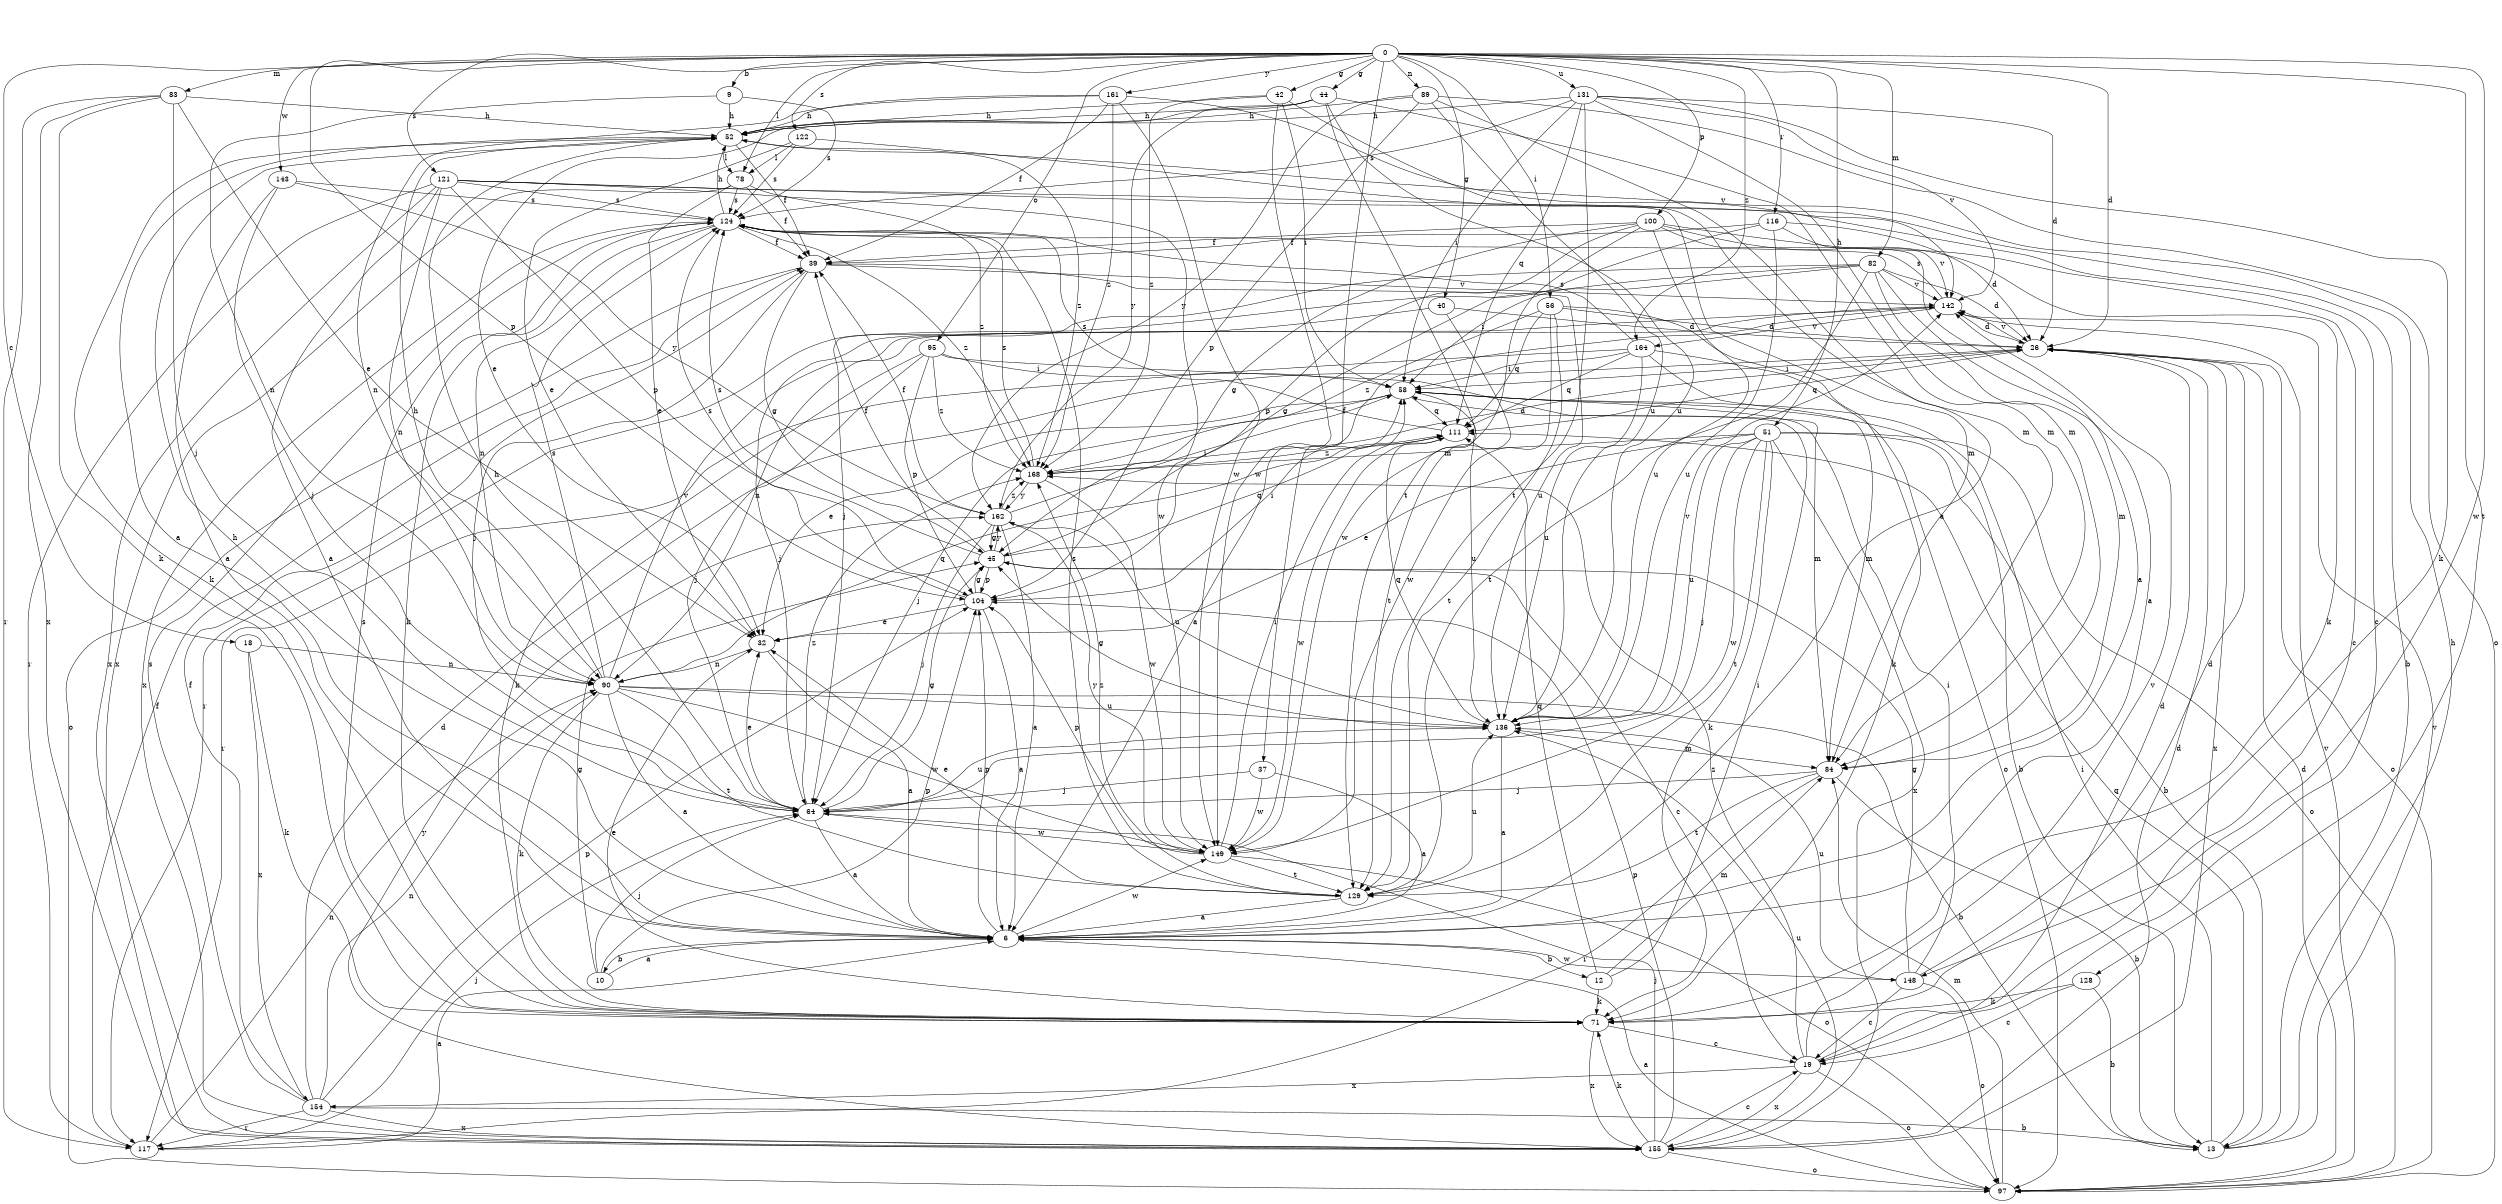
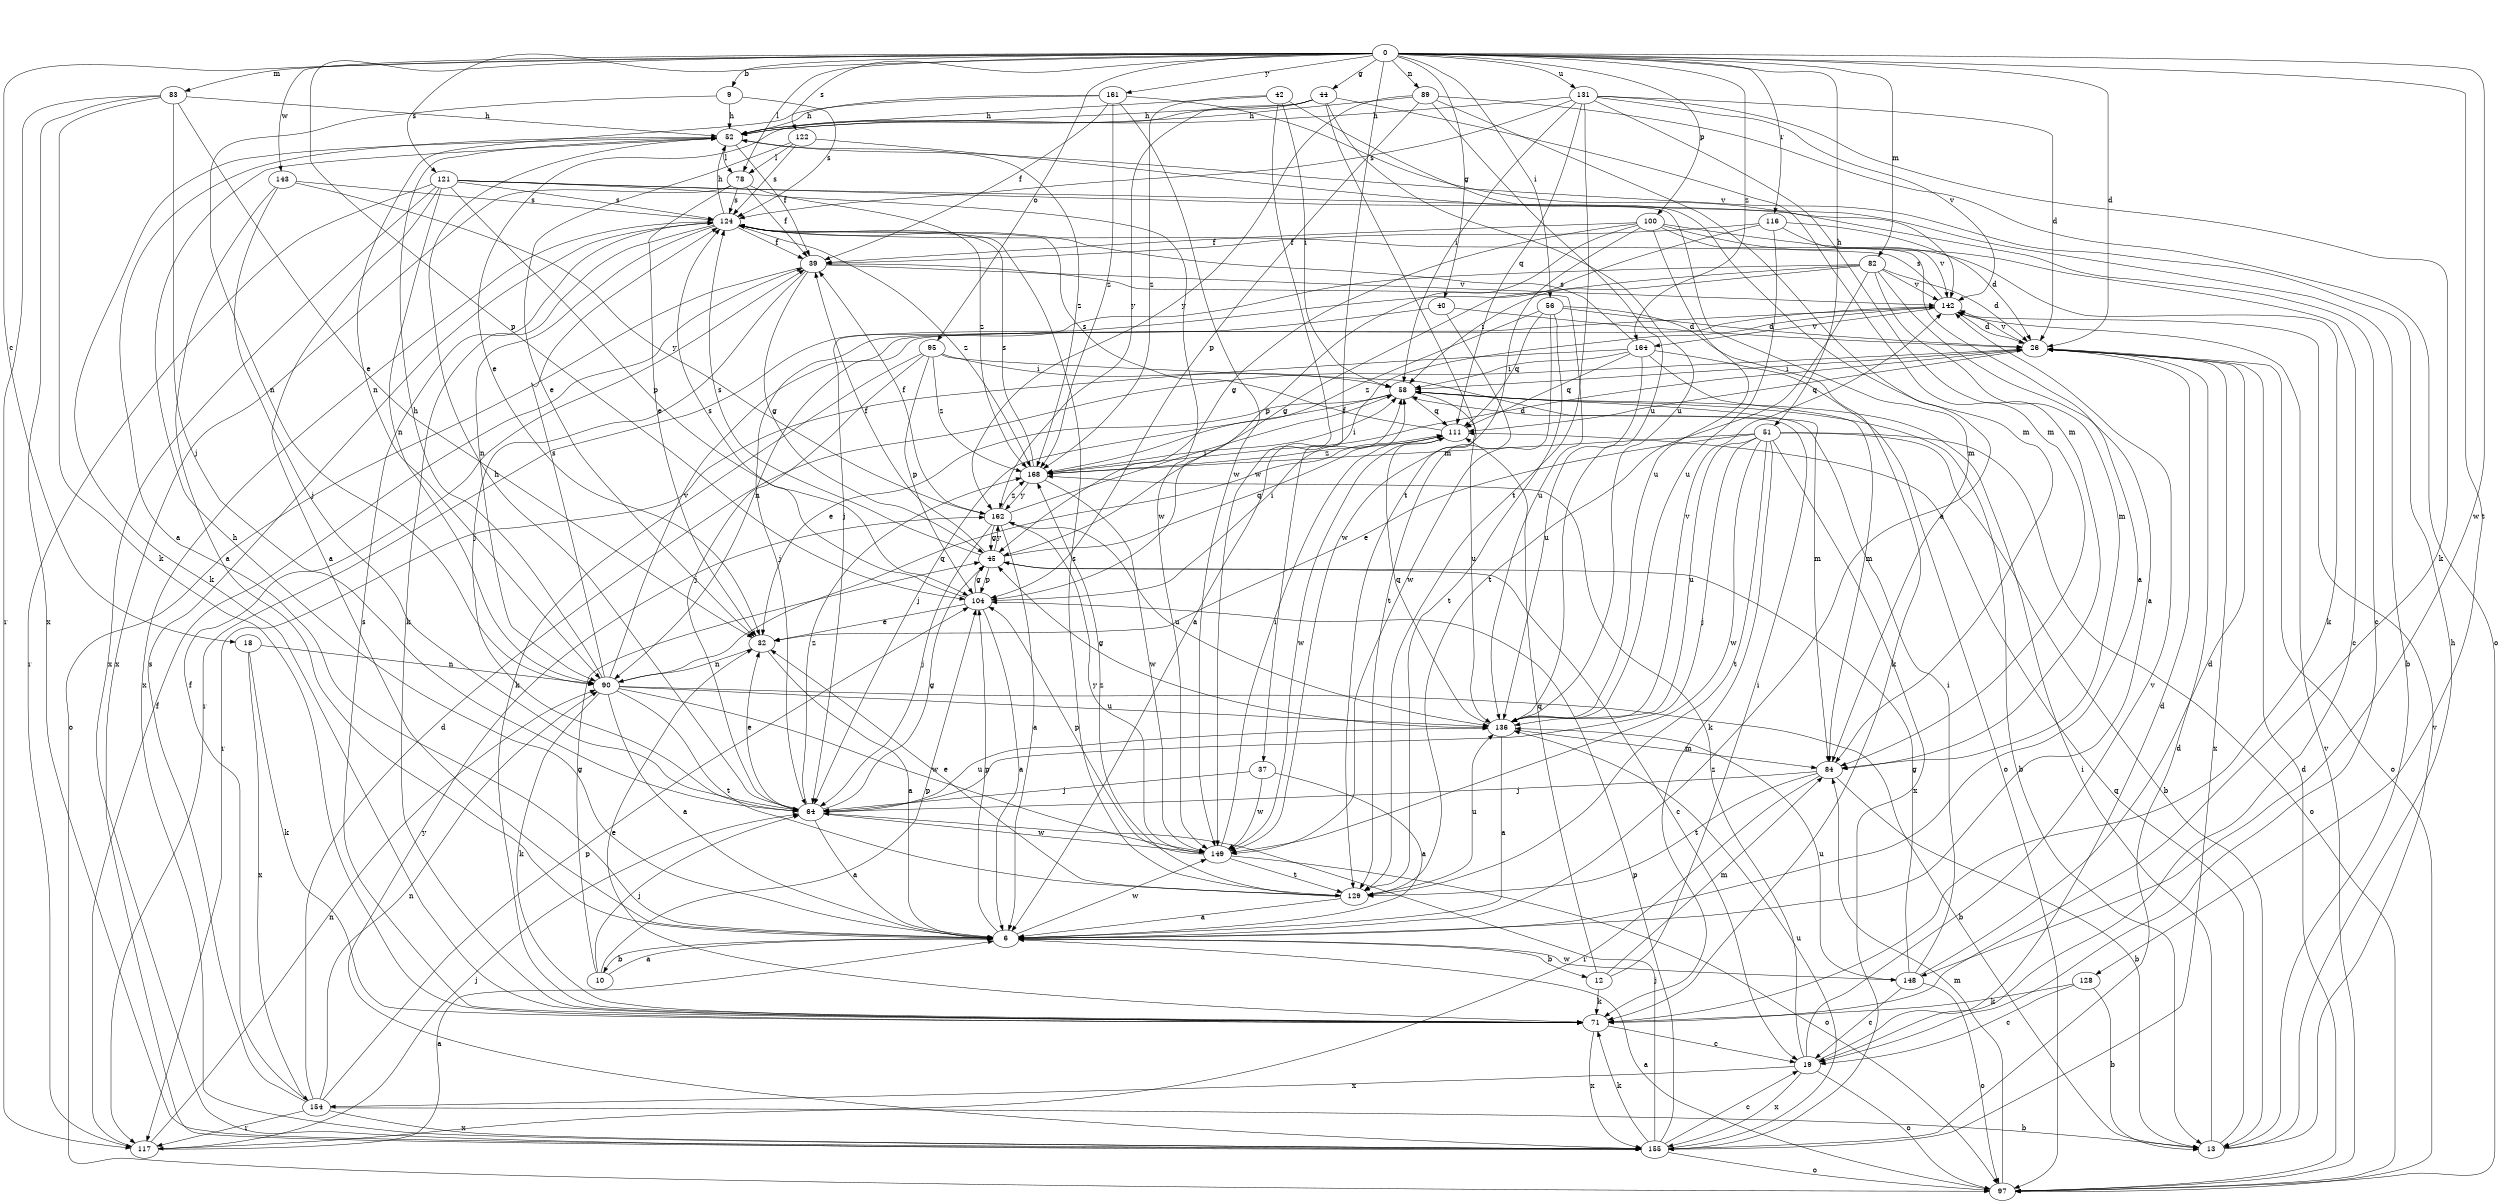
edge "0" -> "42": removed, label "g"
edge "168" -> "58": added, label "i"
